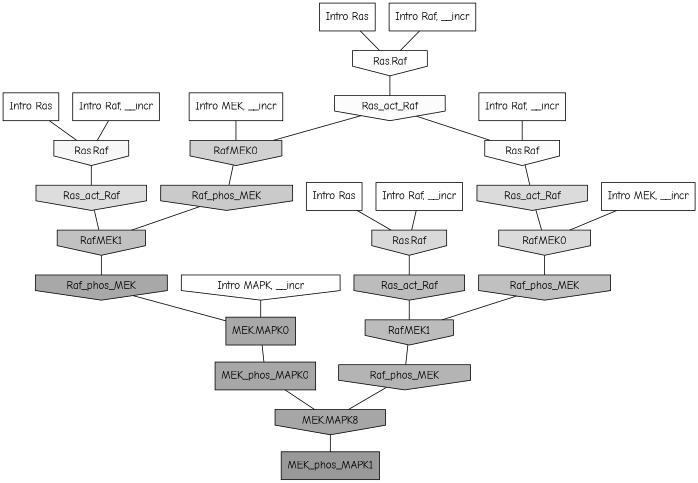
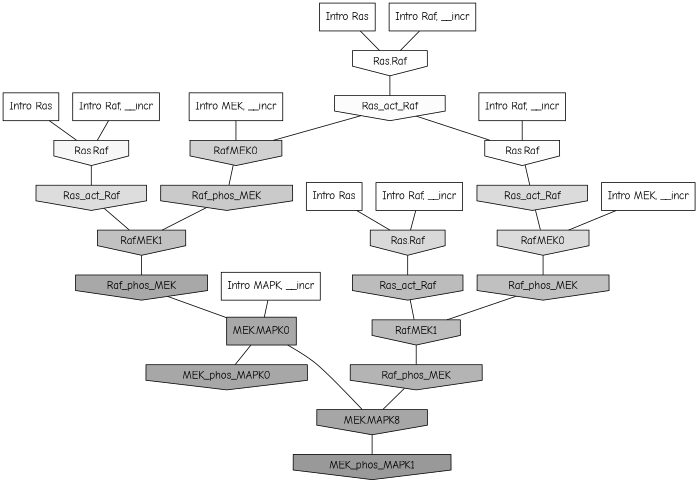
node "Intro MAPK, __incr": shape invhouse -> box
node "MEK_phos_MAPK0": shape box -> invhouse
edge "MEK_phos_MAPK0" -- "MEK.MAPK8": now "MEK.MAPK0" -- "MEK.MAPK8"
node "MEK_phos_MAPK1": shape box -> invhouse
